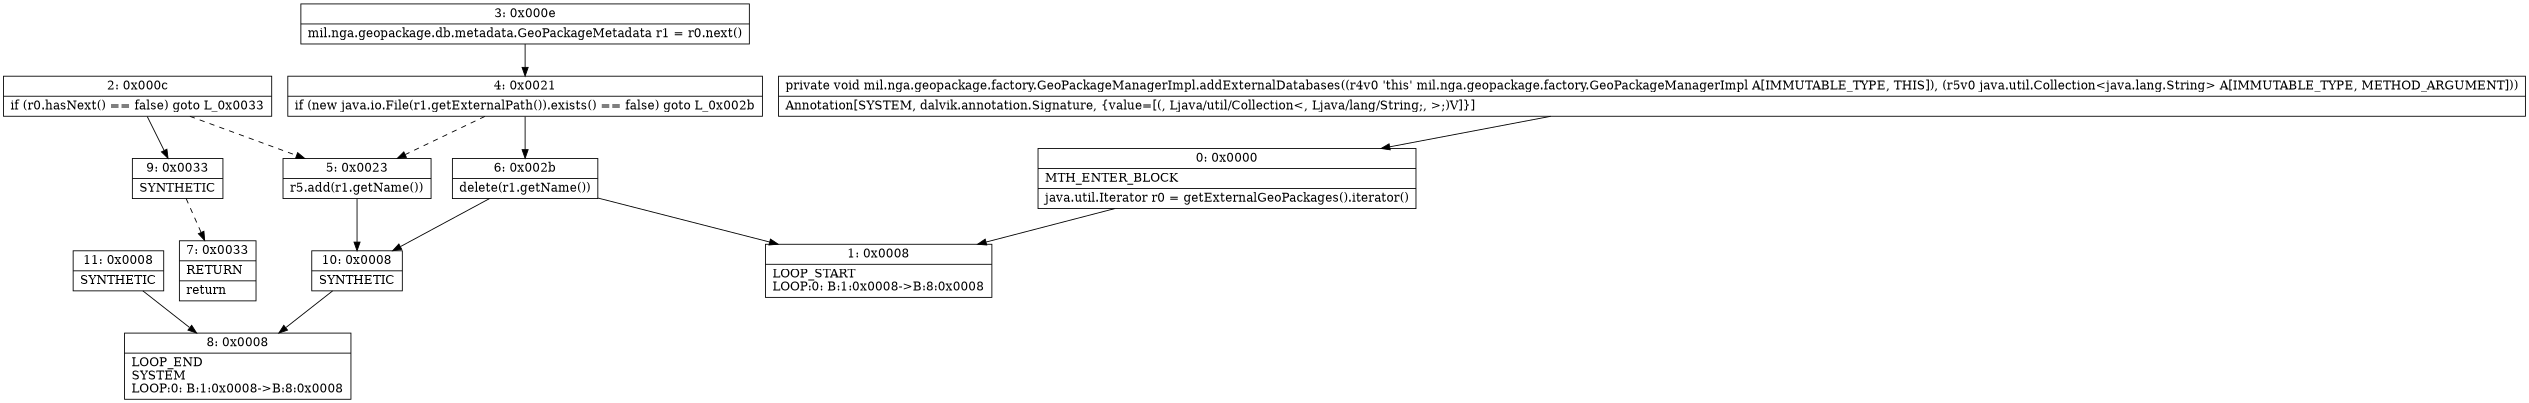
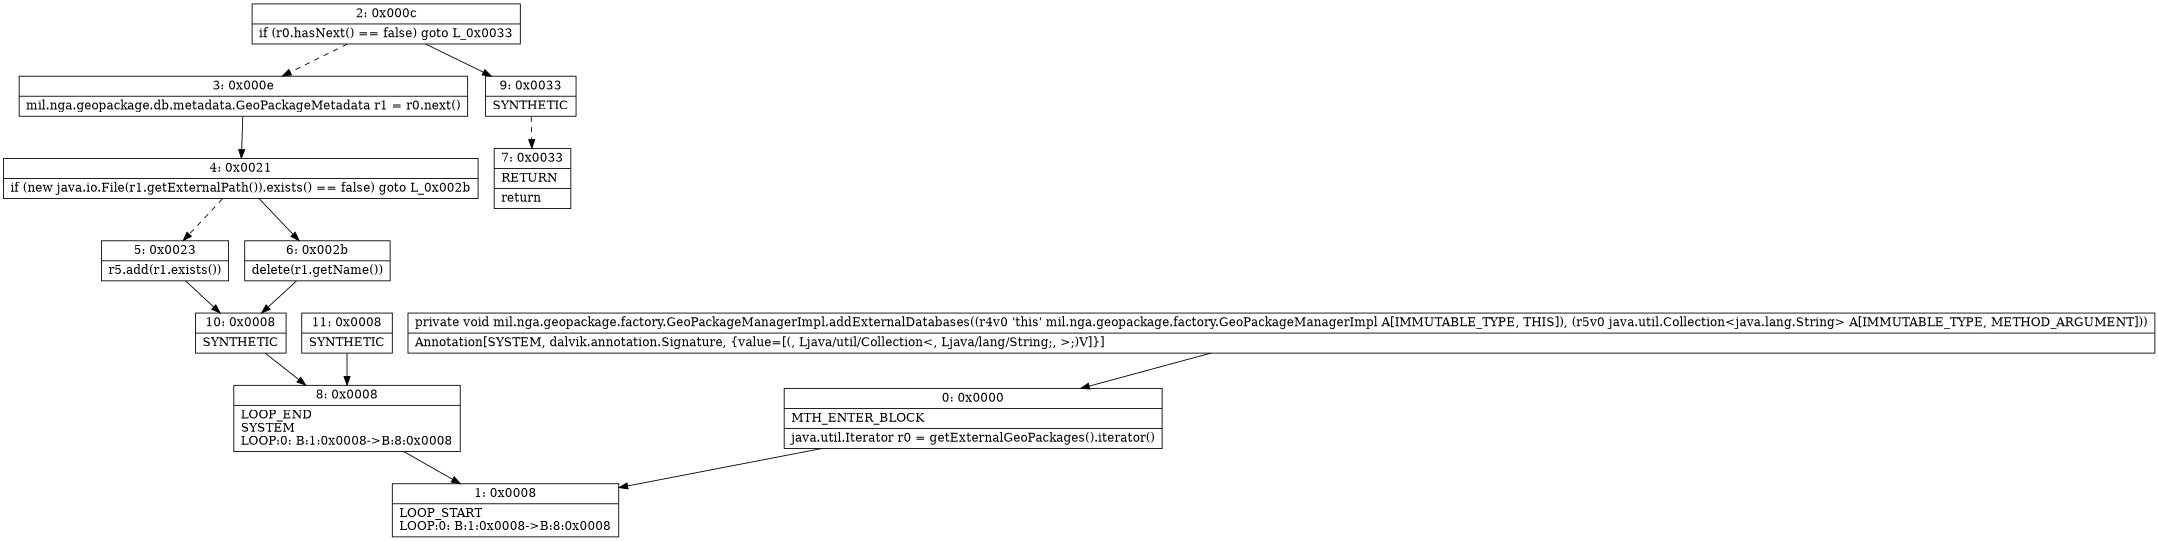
edge "2: 0x000c" -> "5: 0x0023": now "2: 0x000c" -> "3: 0x000e"
node "5: 0x0023": text "r5.add(r1.getName())" -> "r5.add(r1.exists())"
edge "6: 0x002b" -> "1: 0x0008": now "8: 0x0008" -> "1: 0x0008"
